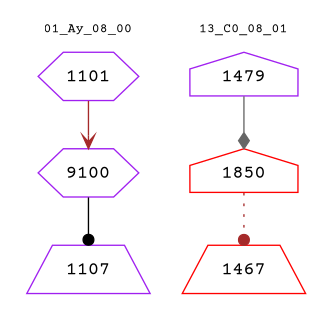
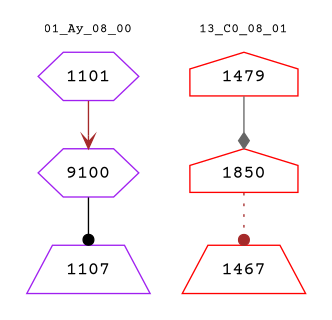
node "1479": color purple -> red
